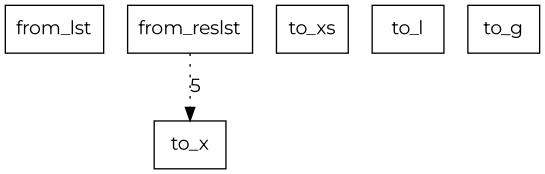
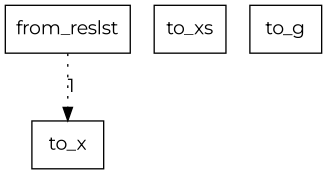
node "from_lst": removed
node "to_l": removed
edge "from_reslst" -> "to_x": label "5" -> "1"
